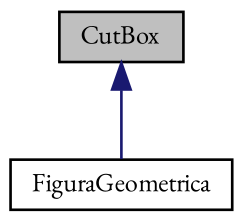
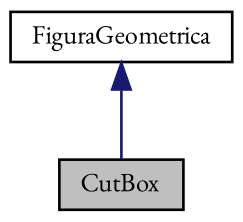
edge "FiguraGeometrica" -> "CutBox": reversed
